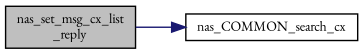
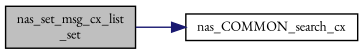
node "nas_set_msg_cx_list _reply": label "nas_set_msg_cx_list _reply" -> "nas_set_msg_cx_list _set"
